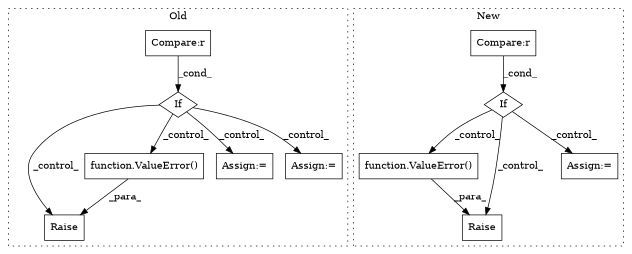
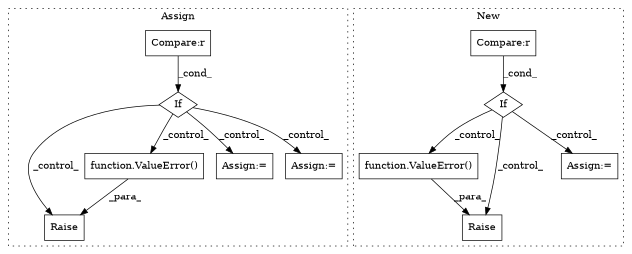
cluster "Old": label "Old" -> "Assign"
